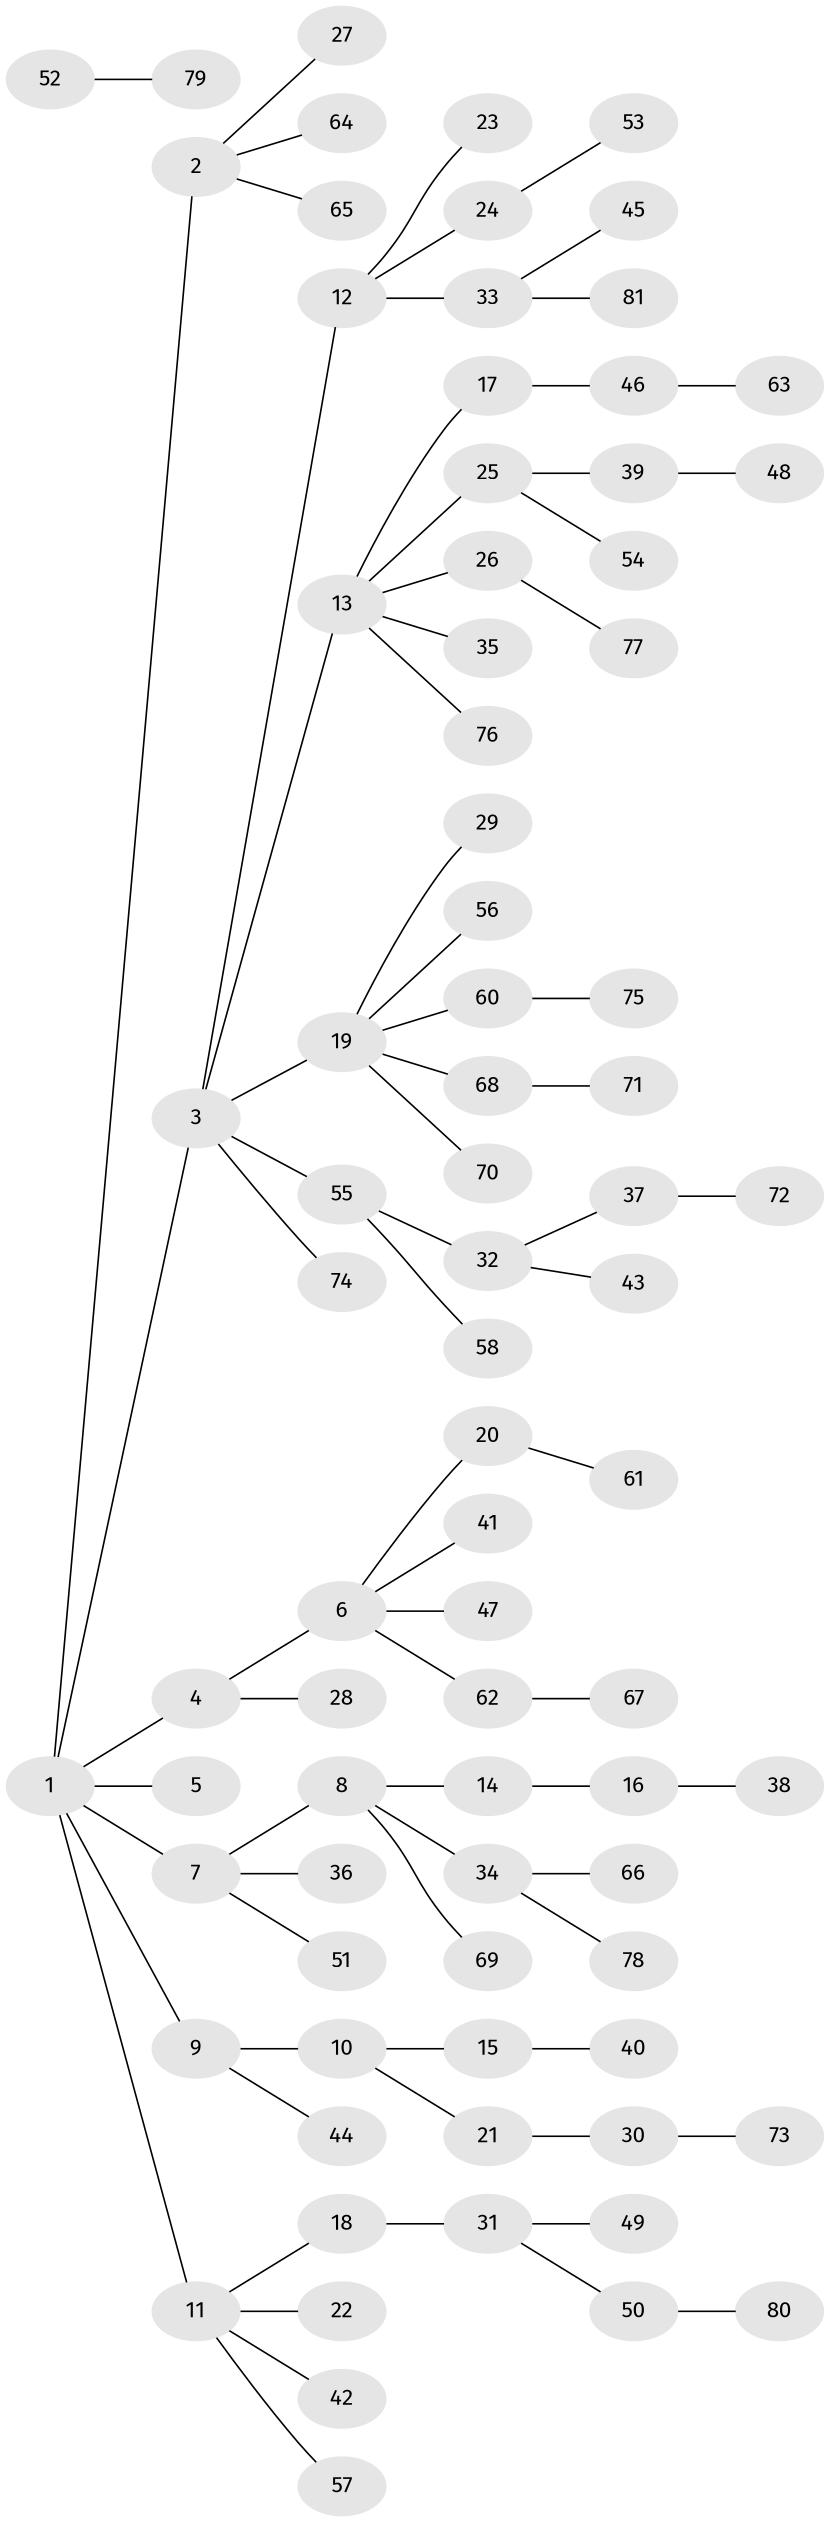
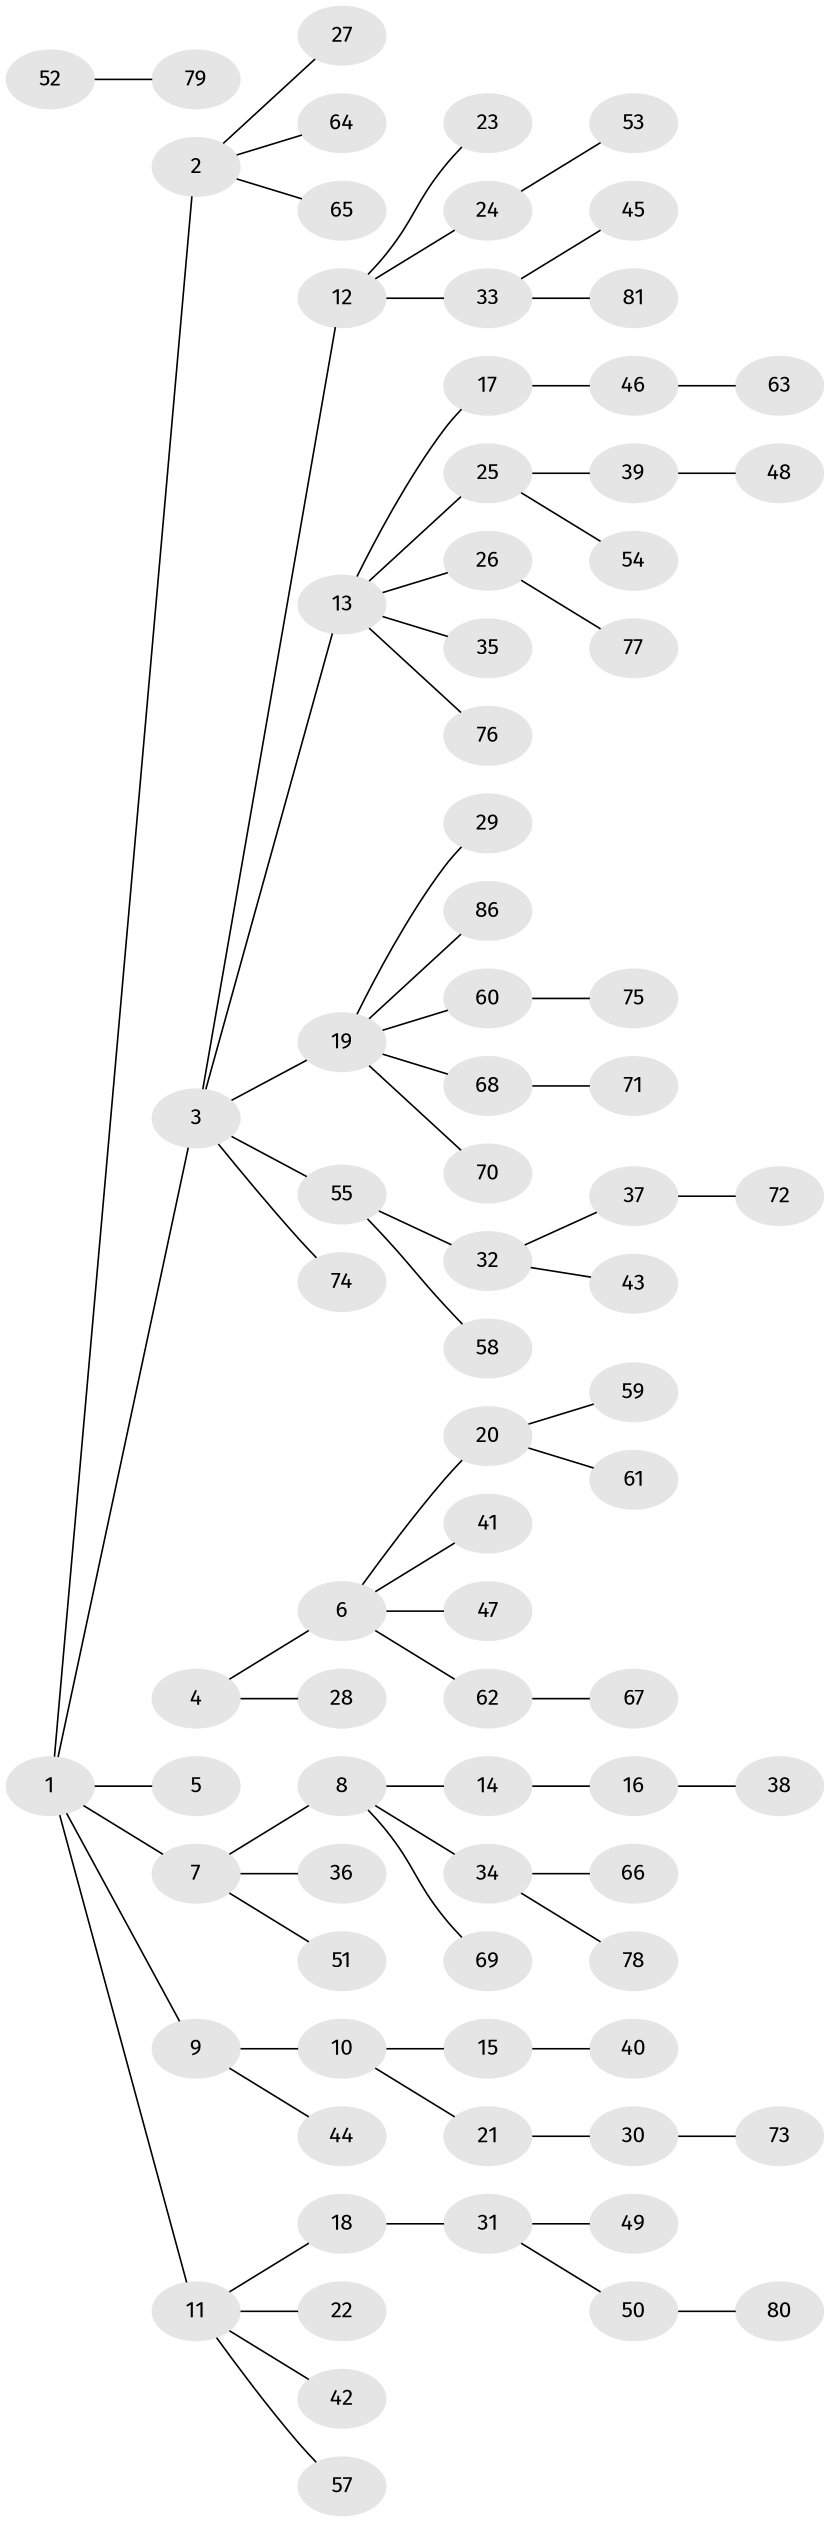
node "56": label "56" -> "86"
node "59": added
edge "4" -- "1": removed
